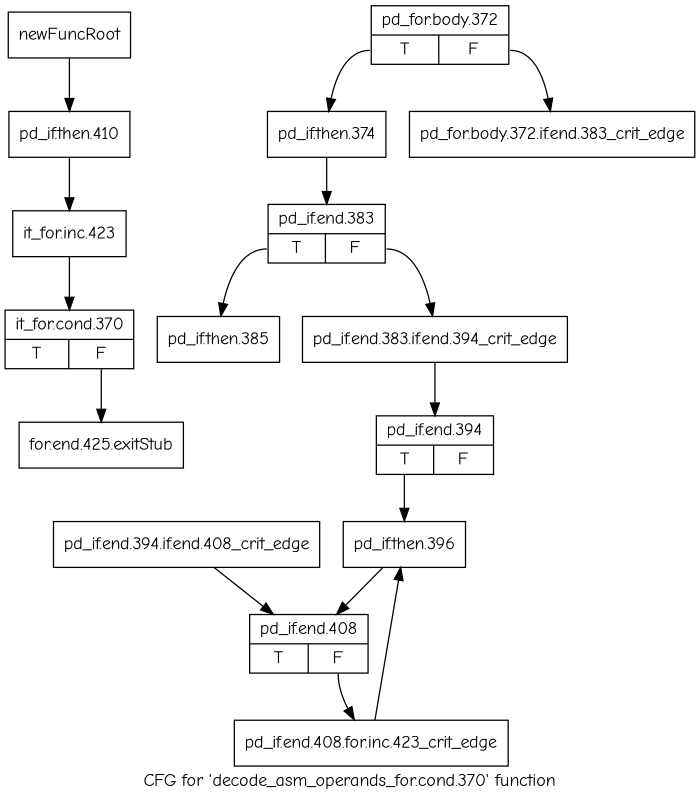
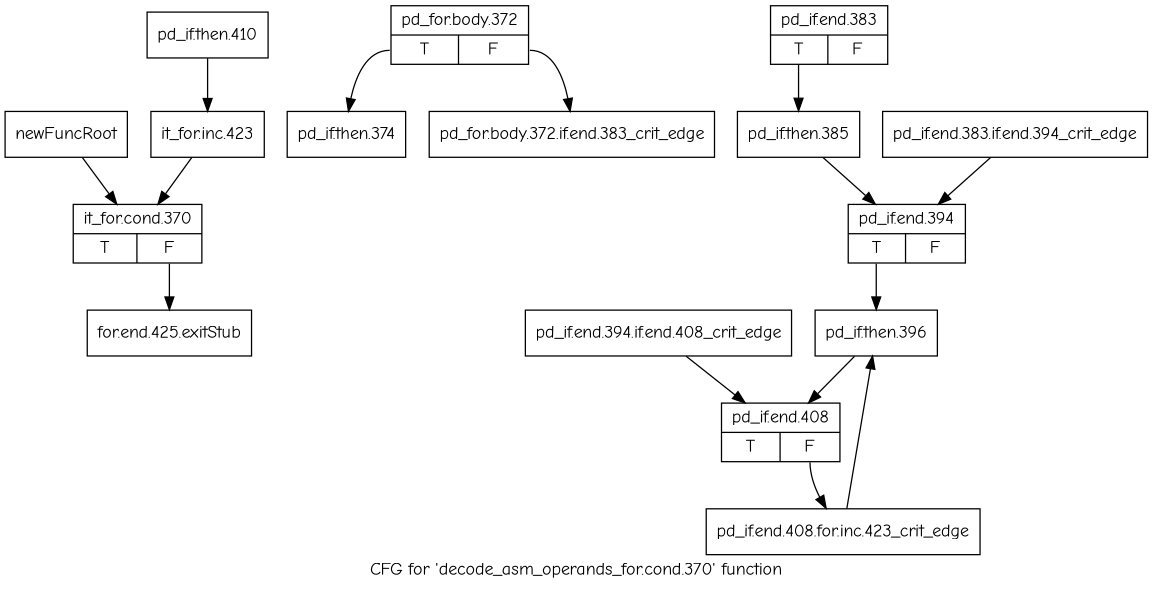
edge "newFuncRoot" -> "pd_if.then.410": now "newFuncRoot" -> "it_for.cond.370"
edge "pd_if.then.374" -> "pd_if.end.383": removed
edge "pd_if.then.385" -> "pd_if.end.394": added
edge "pd_if.end.383" -> "pd_if.end.383.if.end.394_crit_edge": removed
